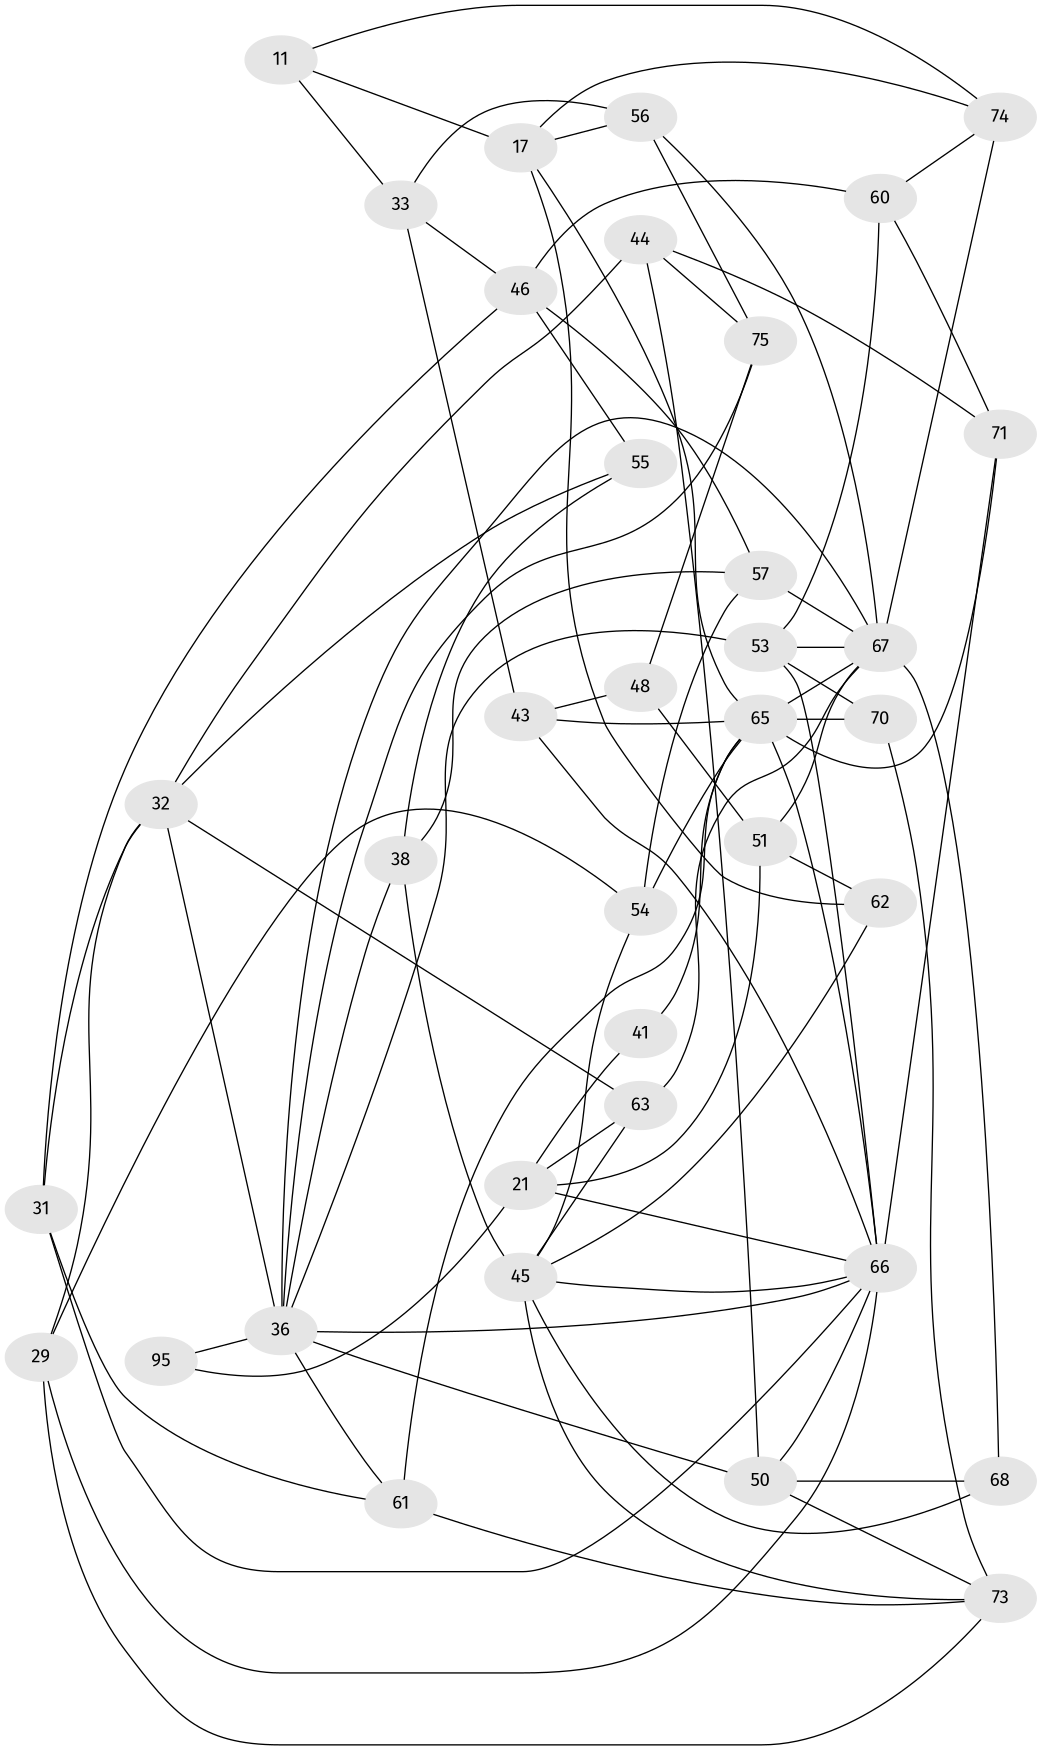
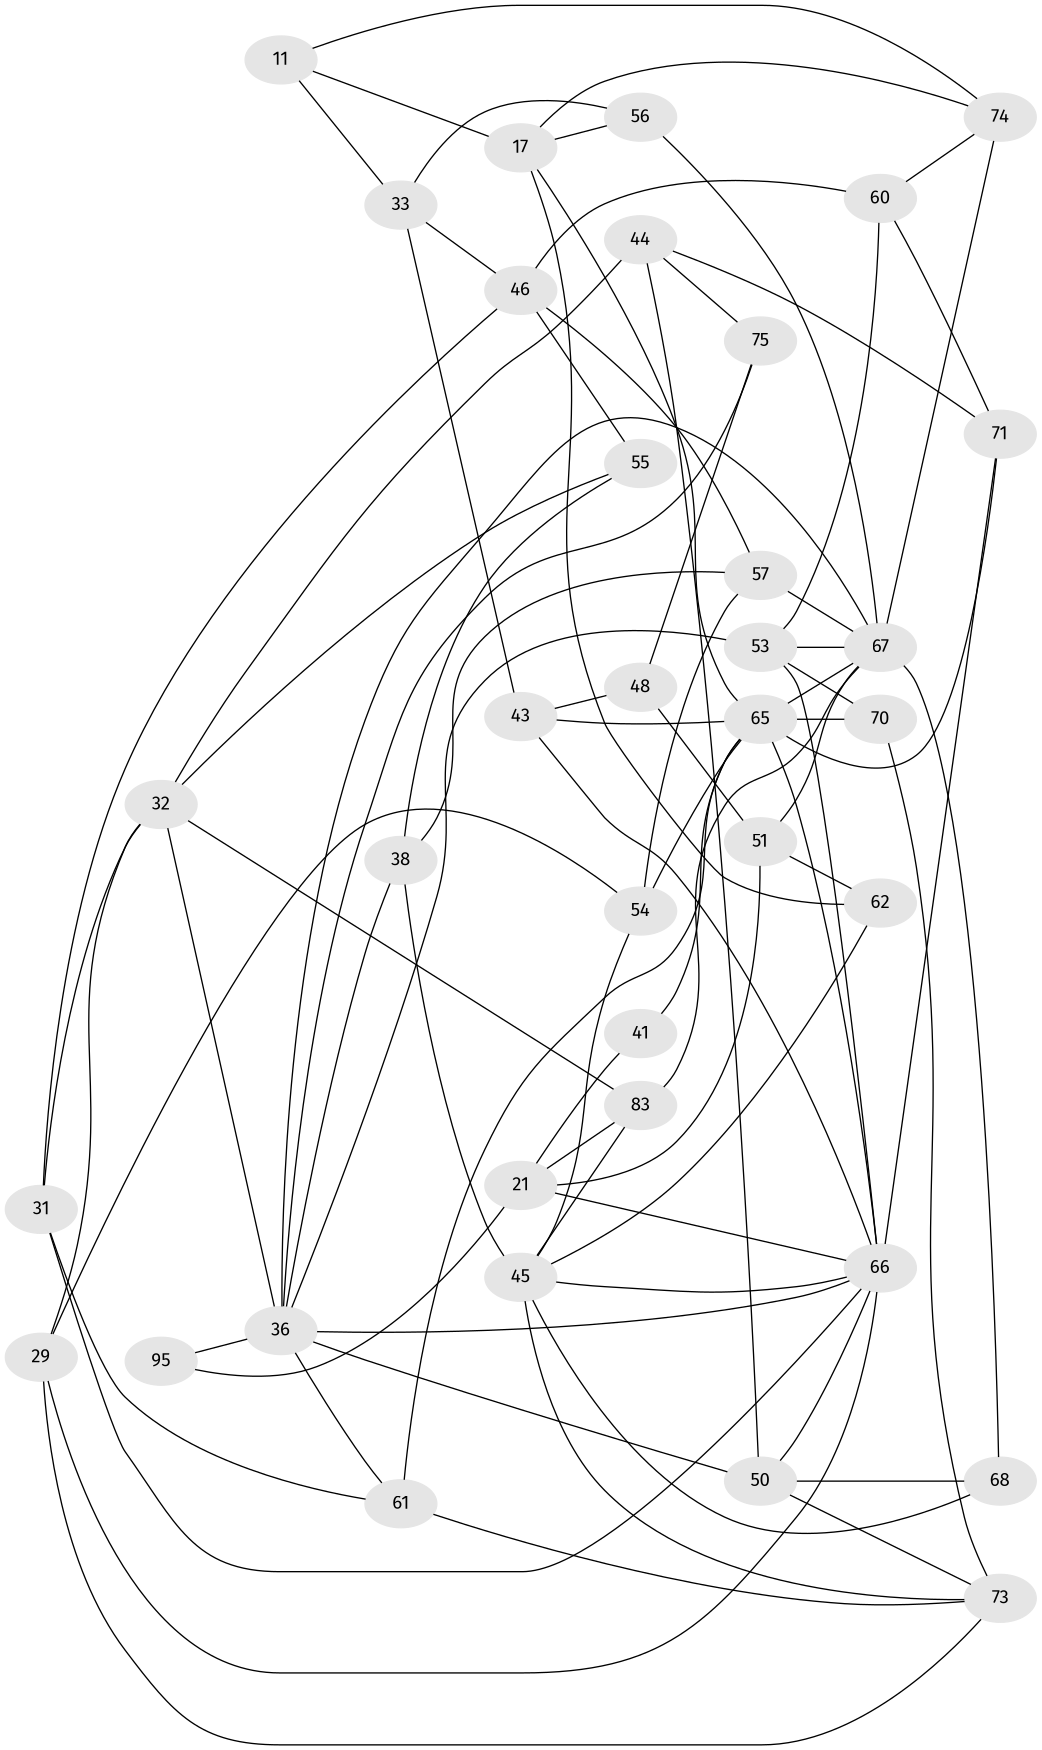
edge "56" -- "75": removed
node "63": label "63" -> "83"
